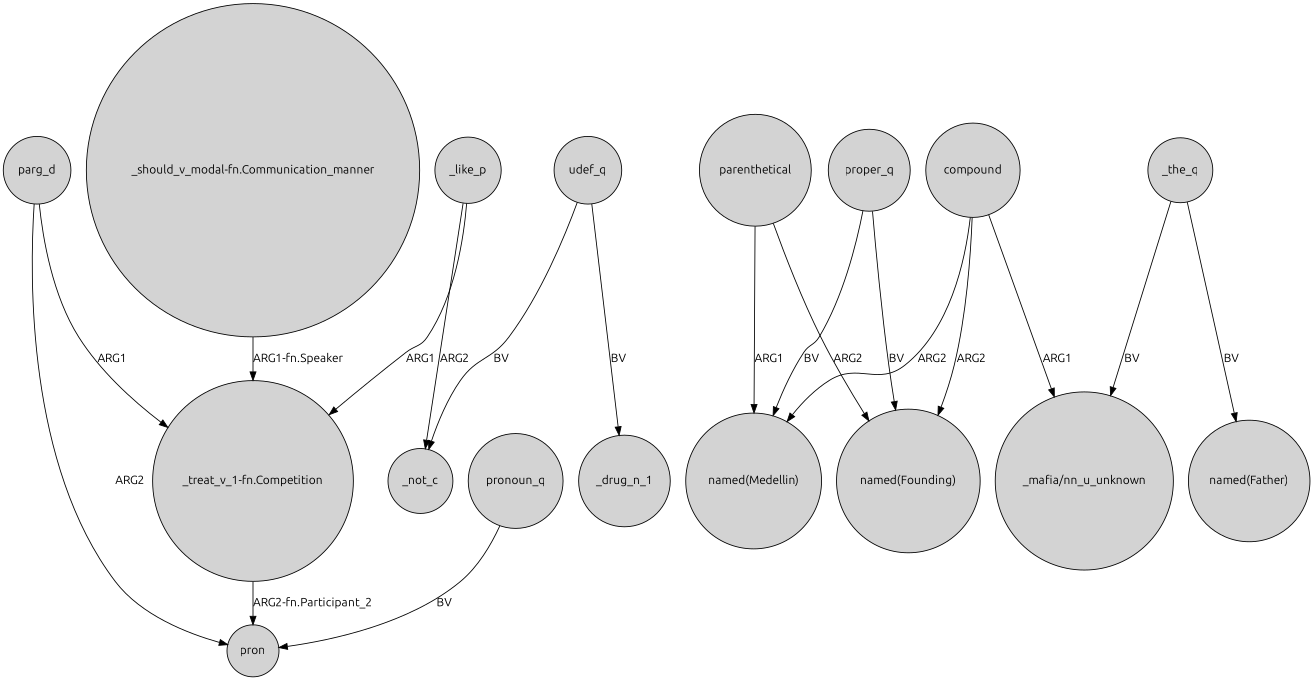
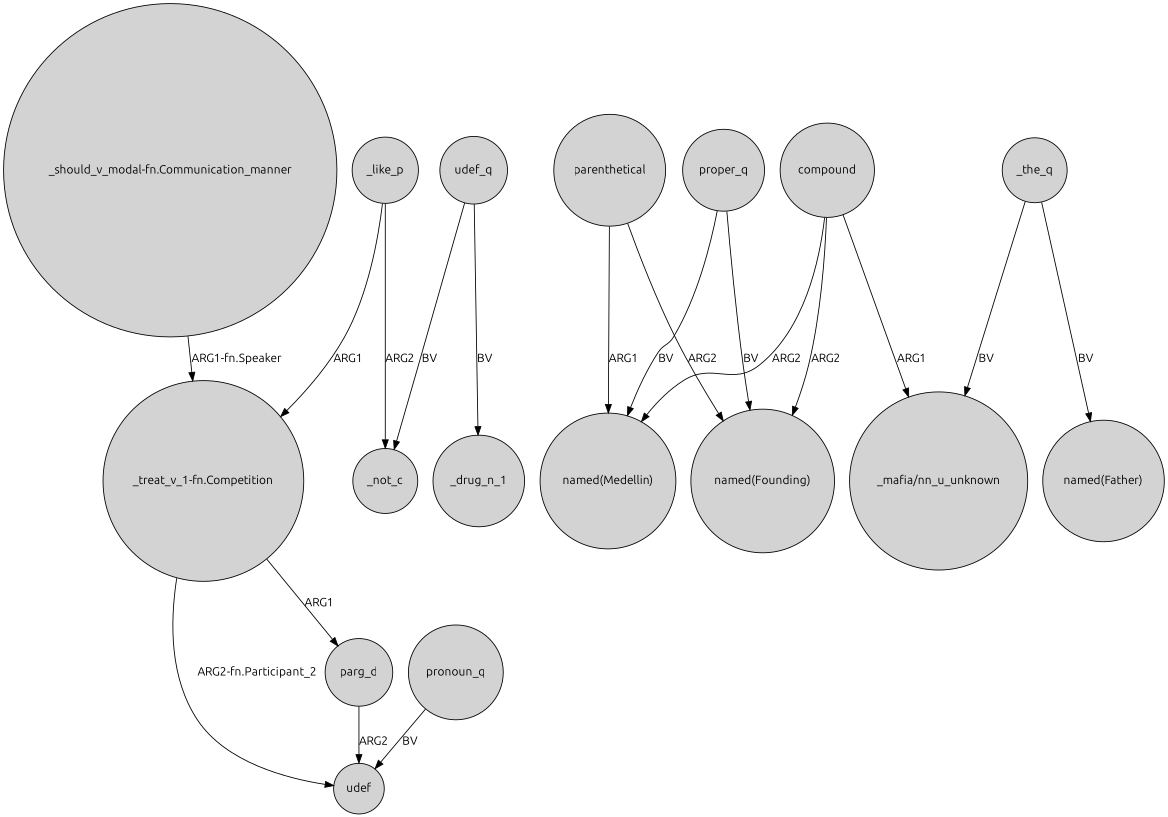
edge "parg_d" -> "_treat_v_1-fn.Competition": reversed
node "pron": label "pron" -> "udef"
